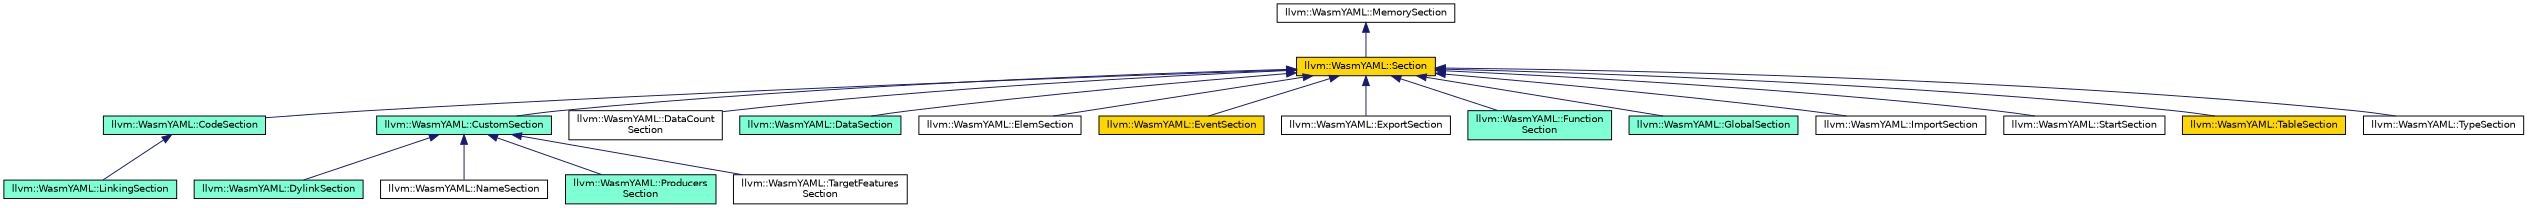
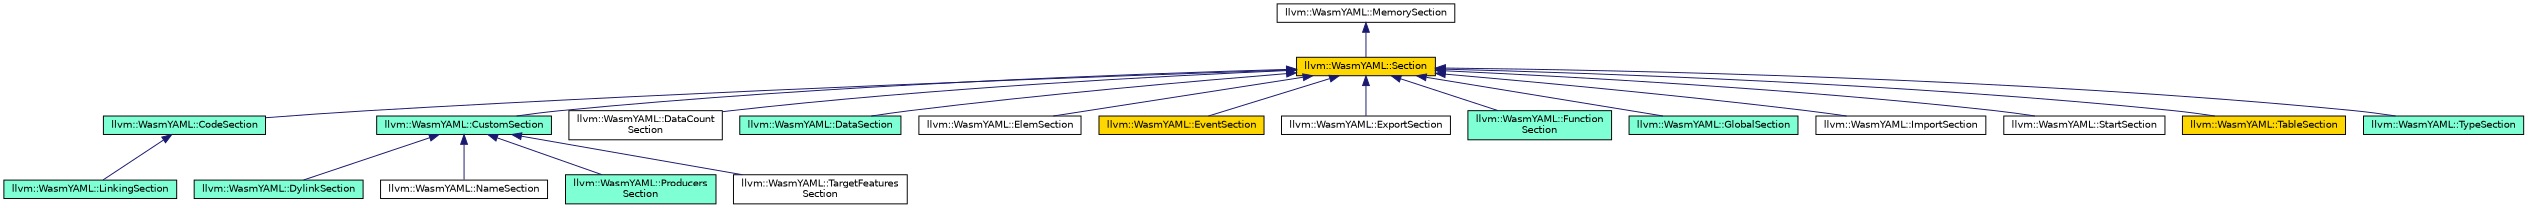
node "llvm::WasmYAML::TypeSection": fillcolor white -> aquamarine
